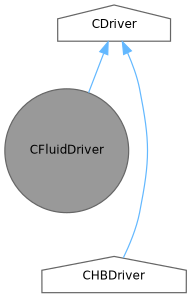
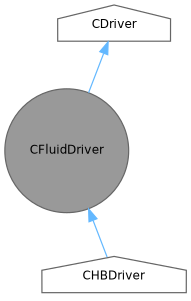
edge "CHBDriver" -> "CDriver": now "CHBDriver" -> "CFluidDriver"
